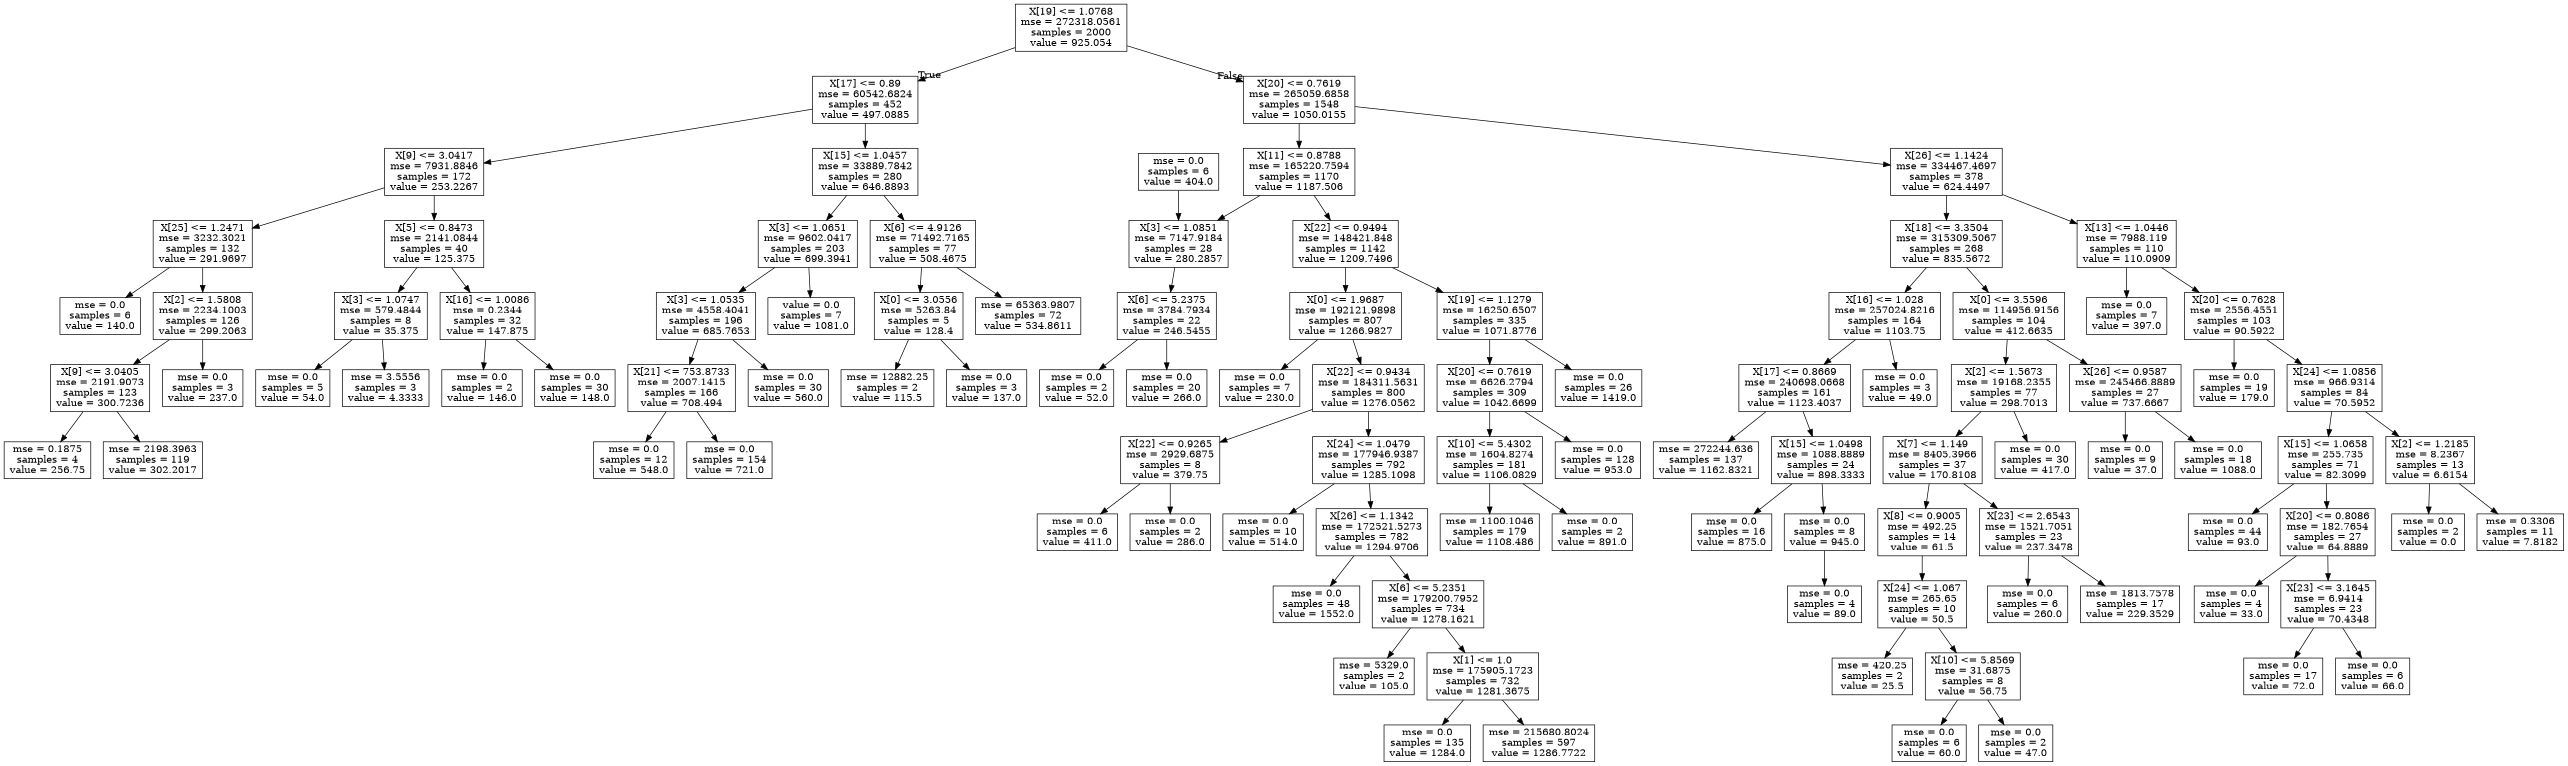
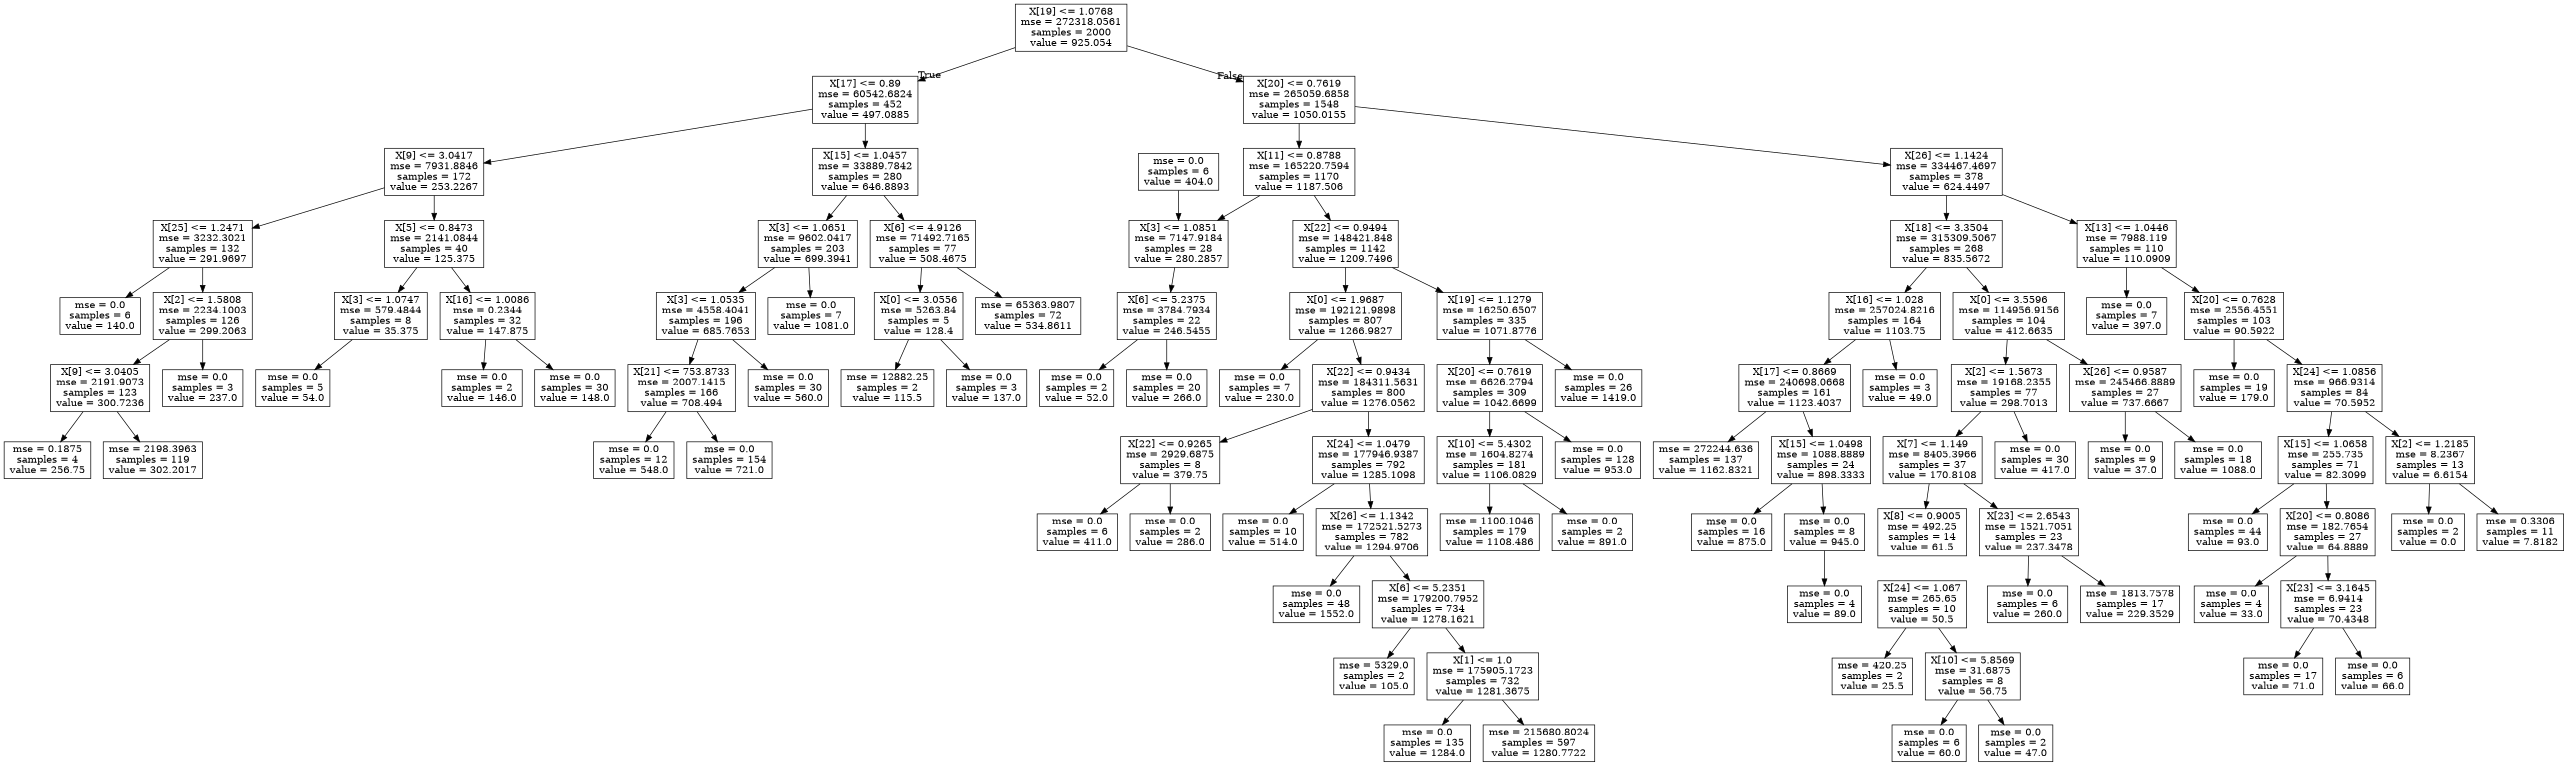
node "value = 0.0 samples = 7 value = 1081.0": label "value = 0.0 samples = 7 value = 1081.0" -> "mse = 0.0 samples = 7 value = 1081.0"
node "mse = 3.5556 samples = 3 value = 4.3333": removed
edge "X[8] <= 0.9005 mse = 492.25 samples = 14 value = 61.5" -> "X[24] <= 1.067 mse = 265.65 samples = 10 value = 50.5": removed
node "mse = 0.0 samples = 17 value = 72.0": label "mse = 0.0 samples = 17 value = 72.0" -> "mse = 0.0 samples = 17 value = 71.0"
node "mse = 215680.8024 samples = 597 value = 1286.7722": label "mse = 215680.8024 samples = 597 value = 1286.7722" -> "mse = 215680.8024 samples = 597 value = 1280.7722"
